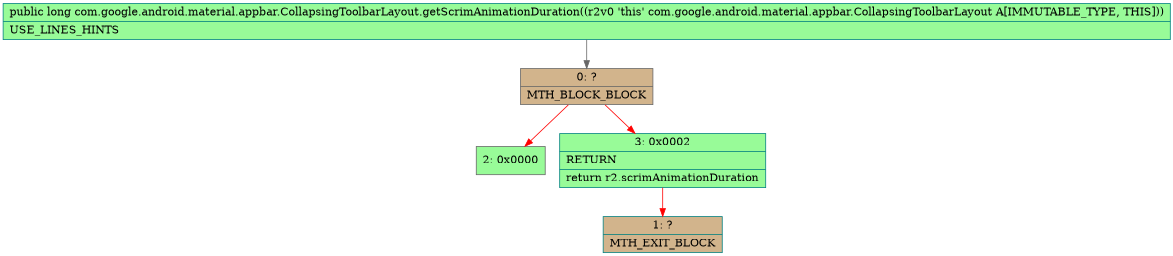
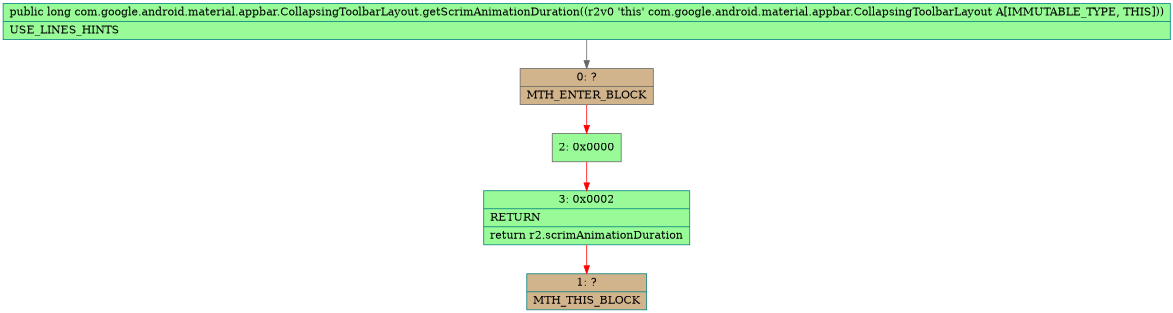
node "0: ?": text "MTH_BLOCK_BLOCK" -> "MTH_ENTER_BLOCK"
edge "0: ?" -> "3: 0x0002": now "2: 0x0000" -> "3: 0x0002"
node "1: ?": text "MTH_EXIT_BLOCK" -> "MTH_THIS_BLOCK"
